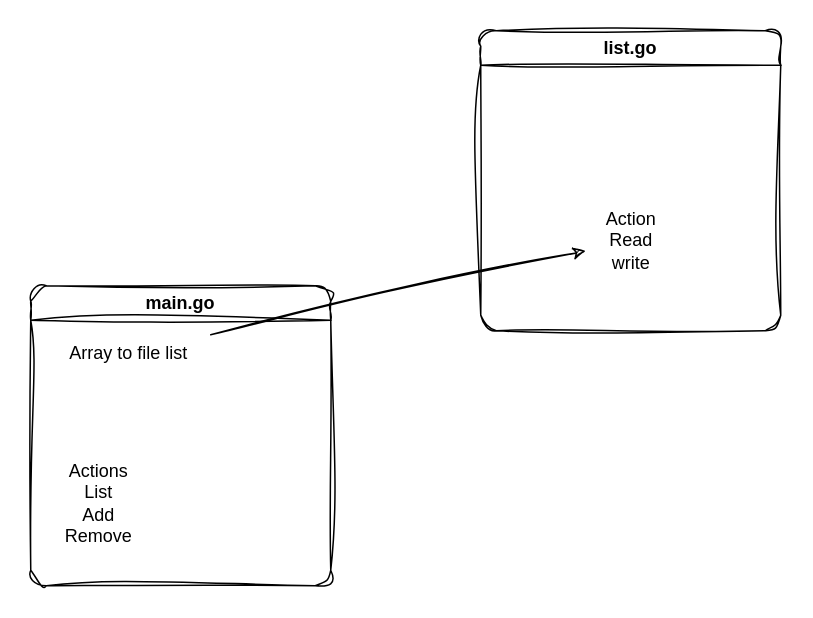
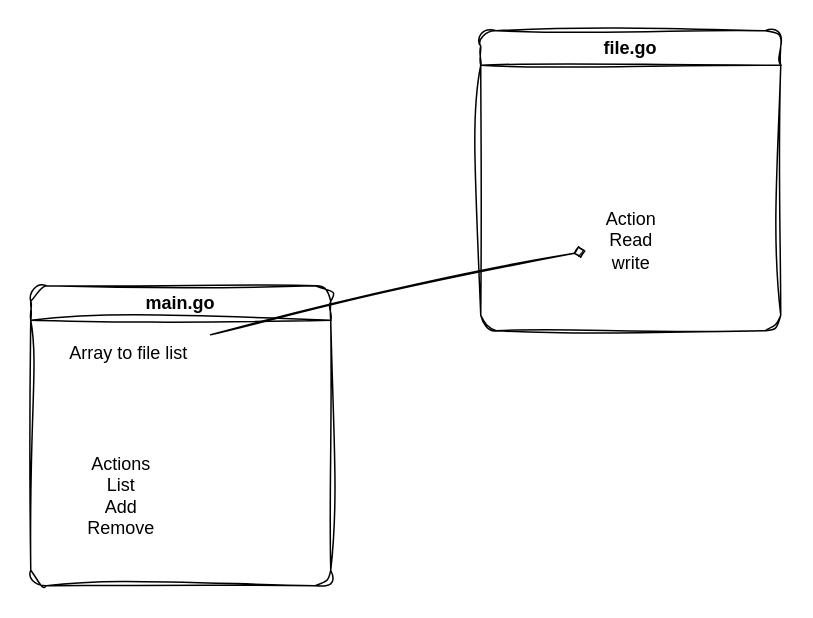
node "list.go": label "list.go" -> "file.go"
edge "Array to file list" -> "Action Read write": arrowhead classic -> diamond
node "Actions List Add Remove": moved (98, 503) -> (121, 496)
